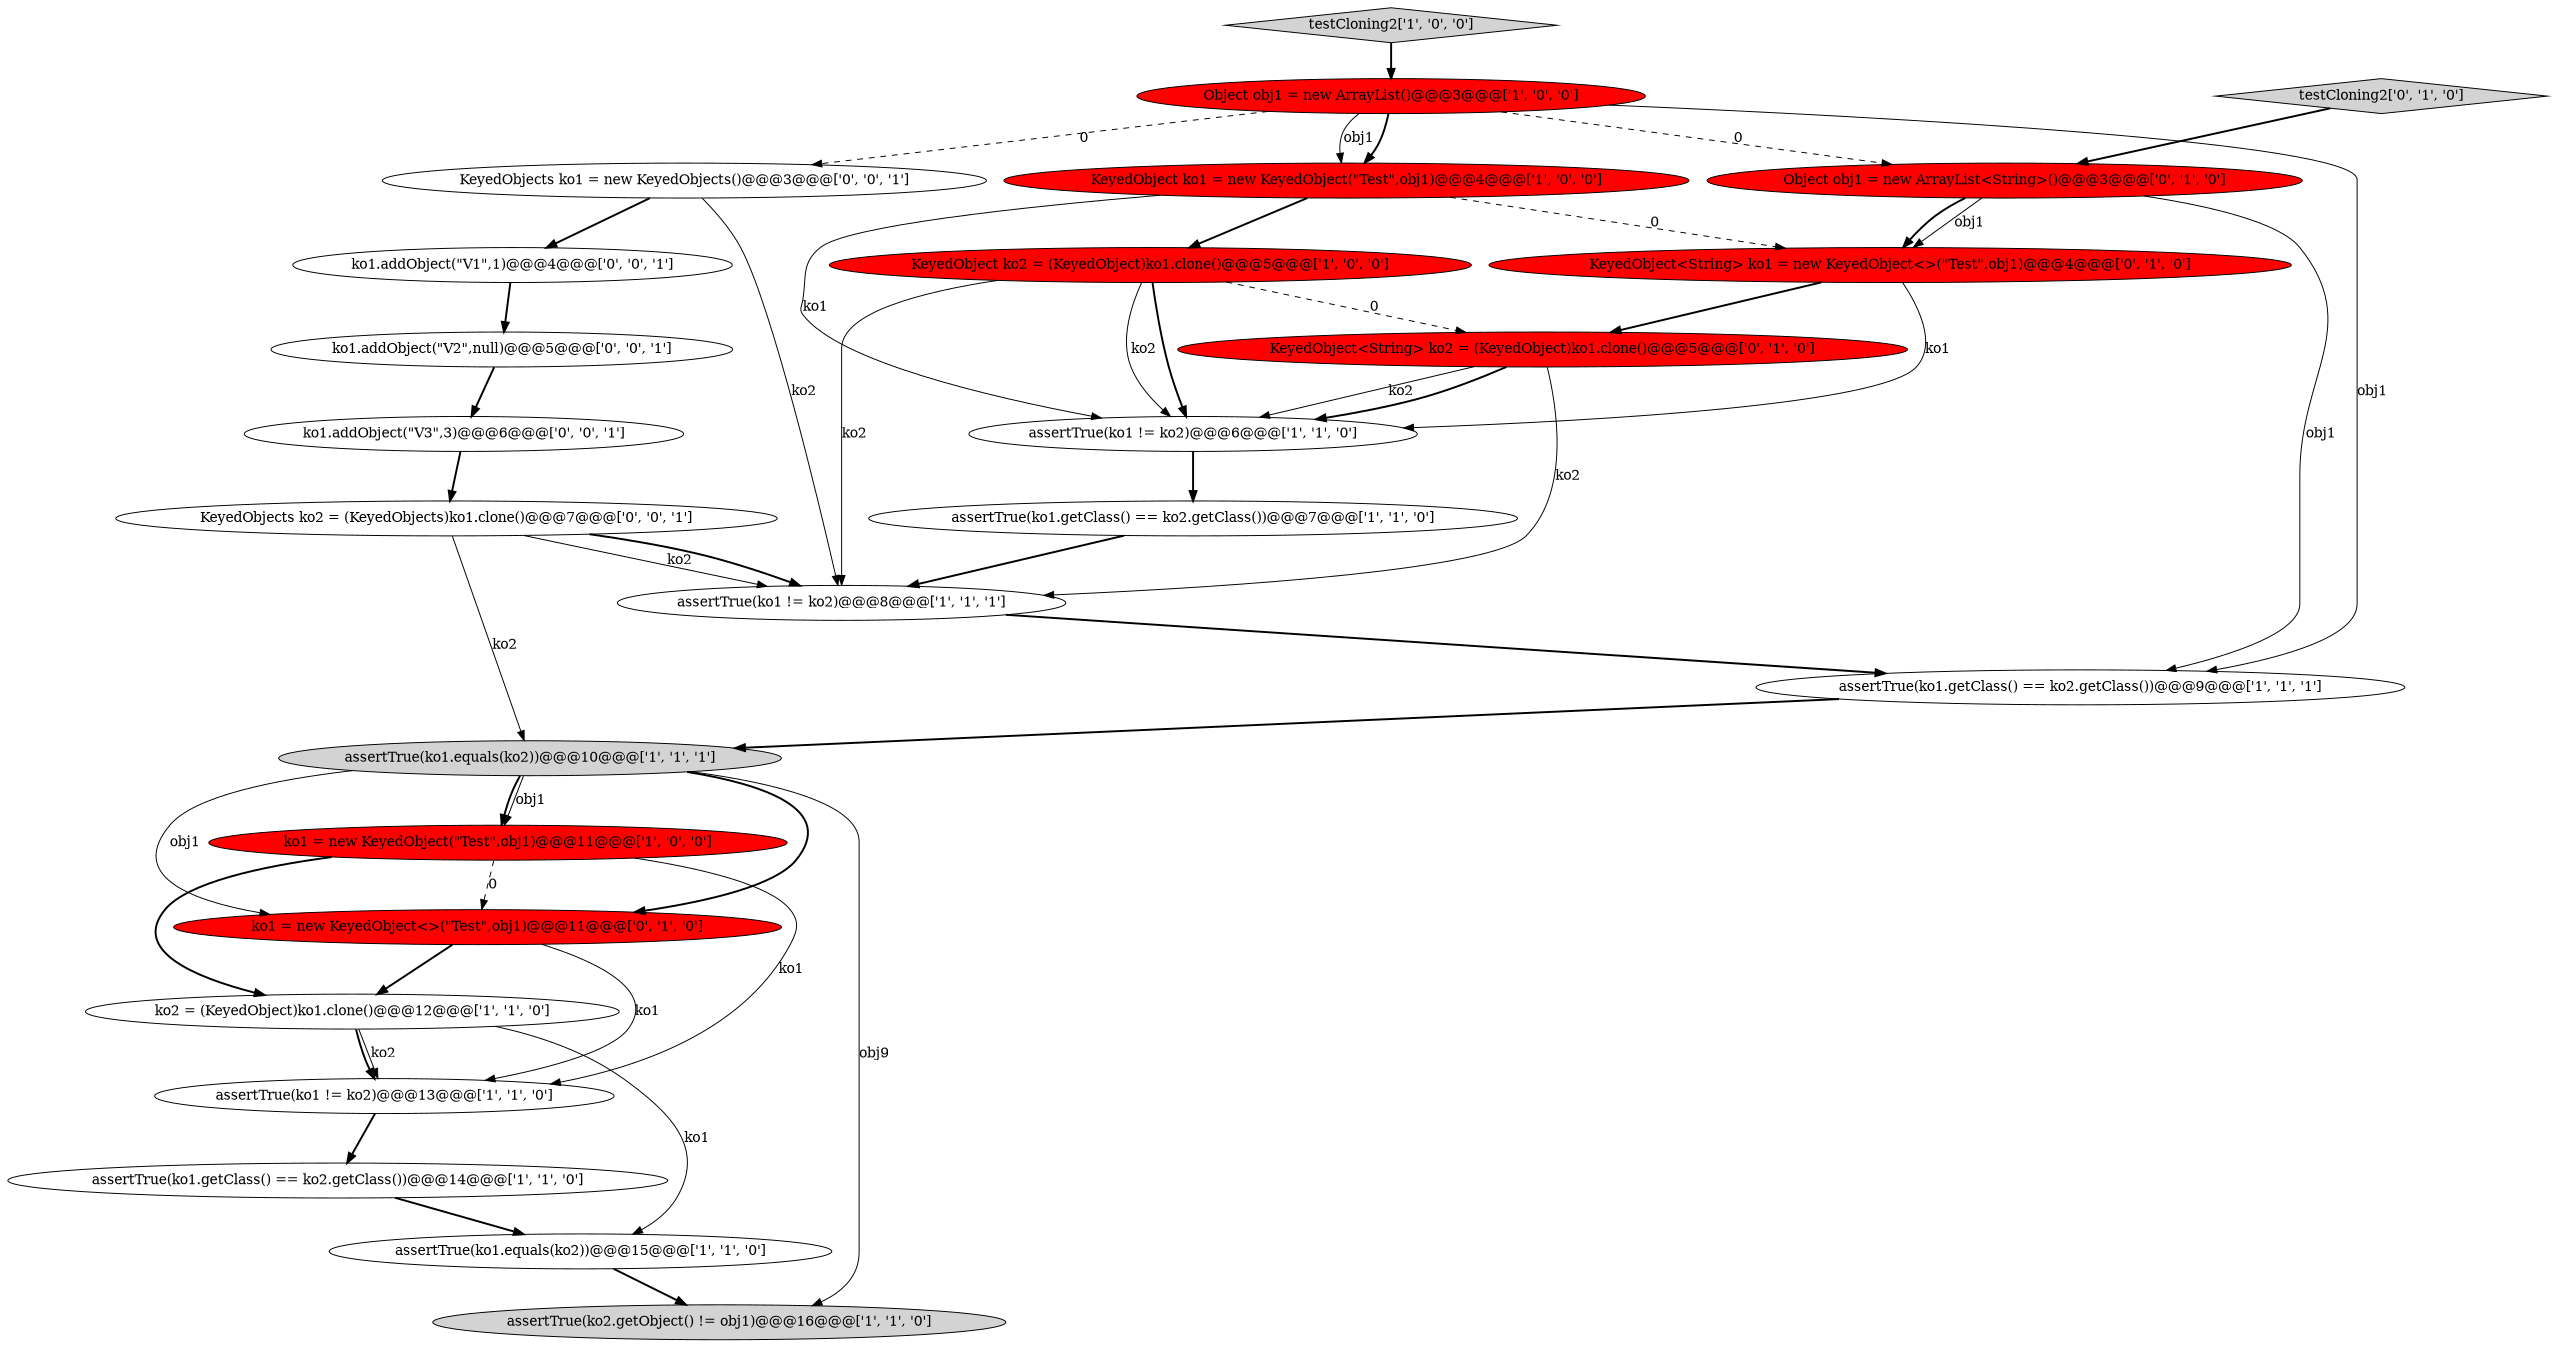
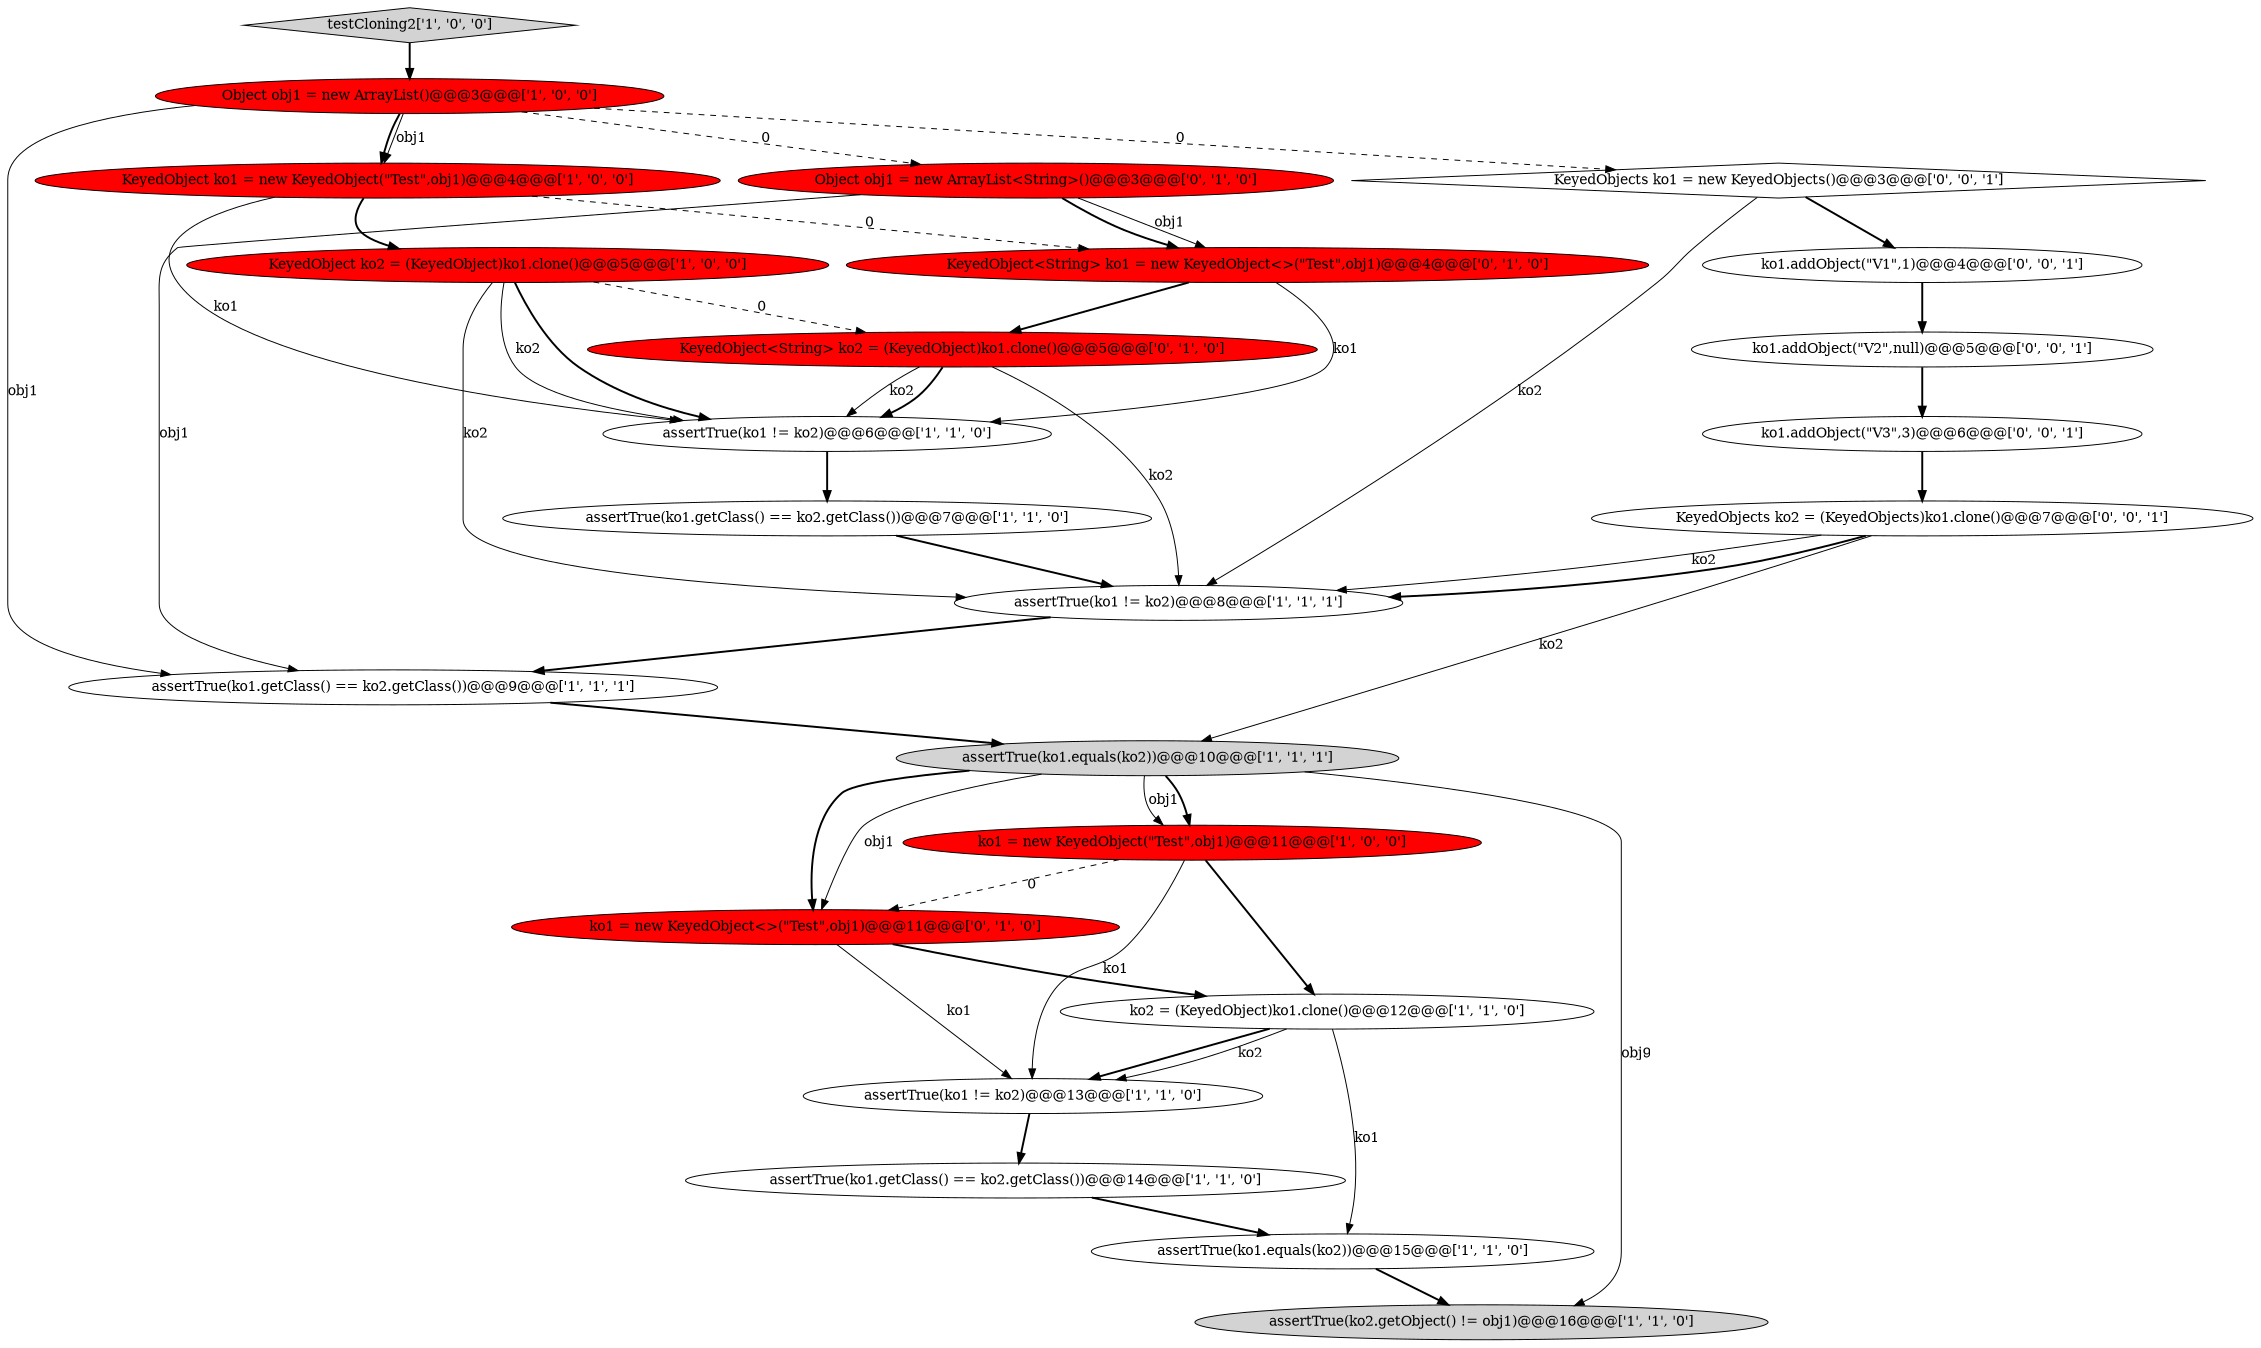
node "testCloning2['0', '1', '0']": removed
node "KeyedObjects ko1 = new KeyedObjects()@@@3@@@['0', '0', '1']": shape ellipse -> diamond
